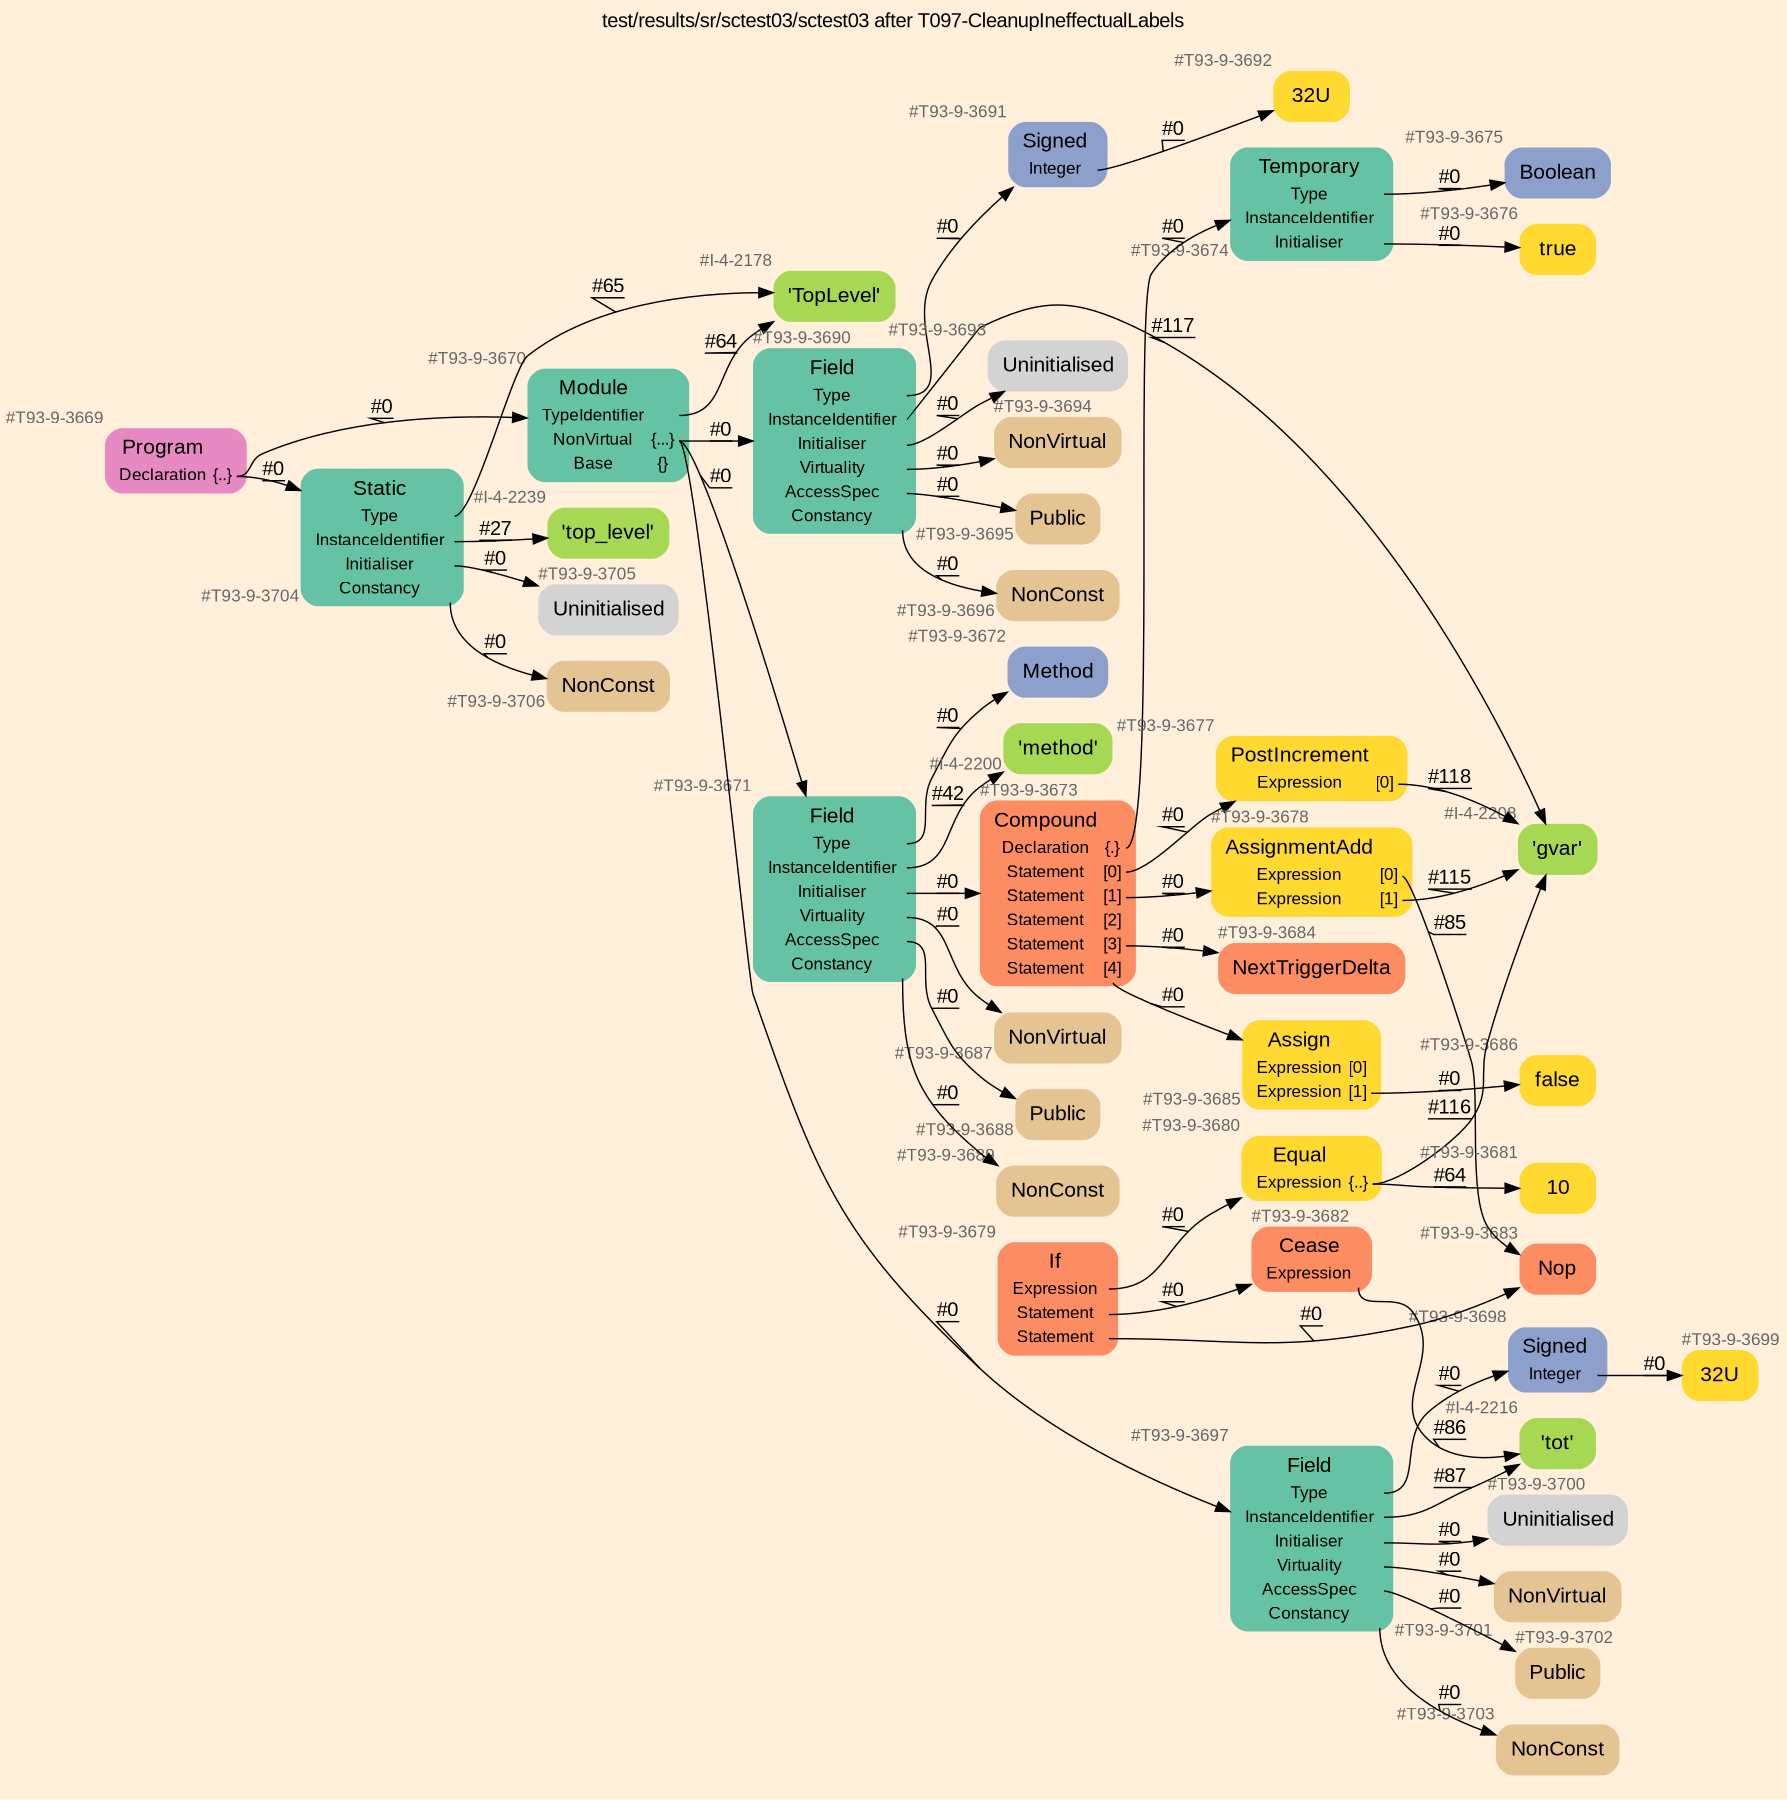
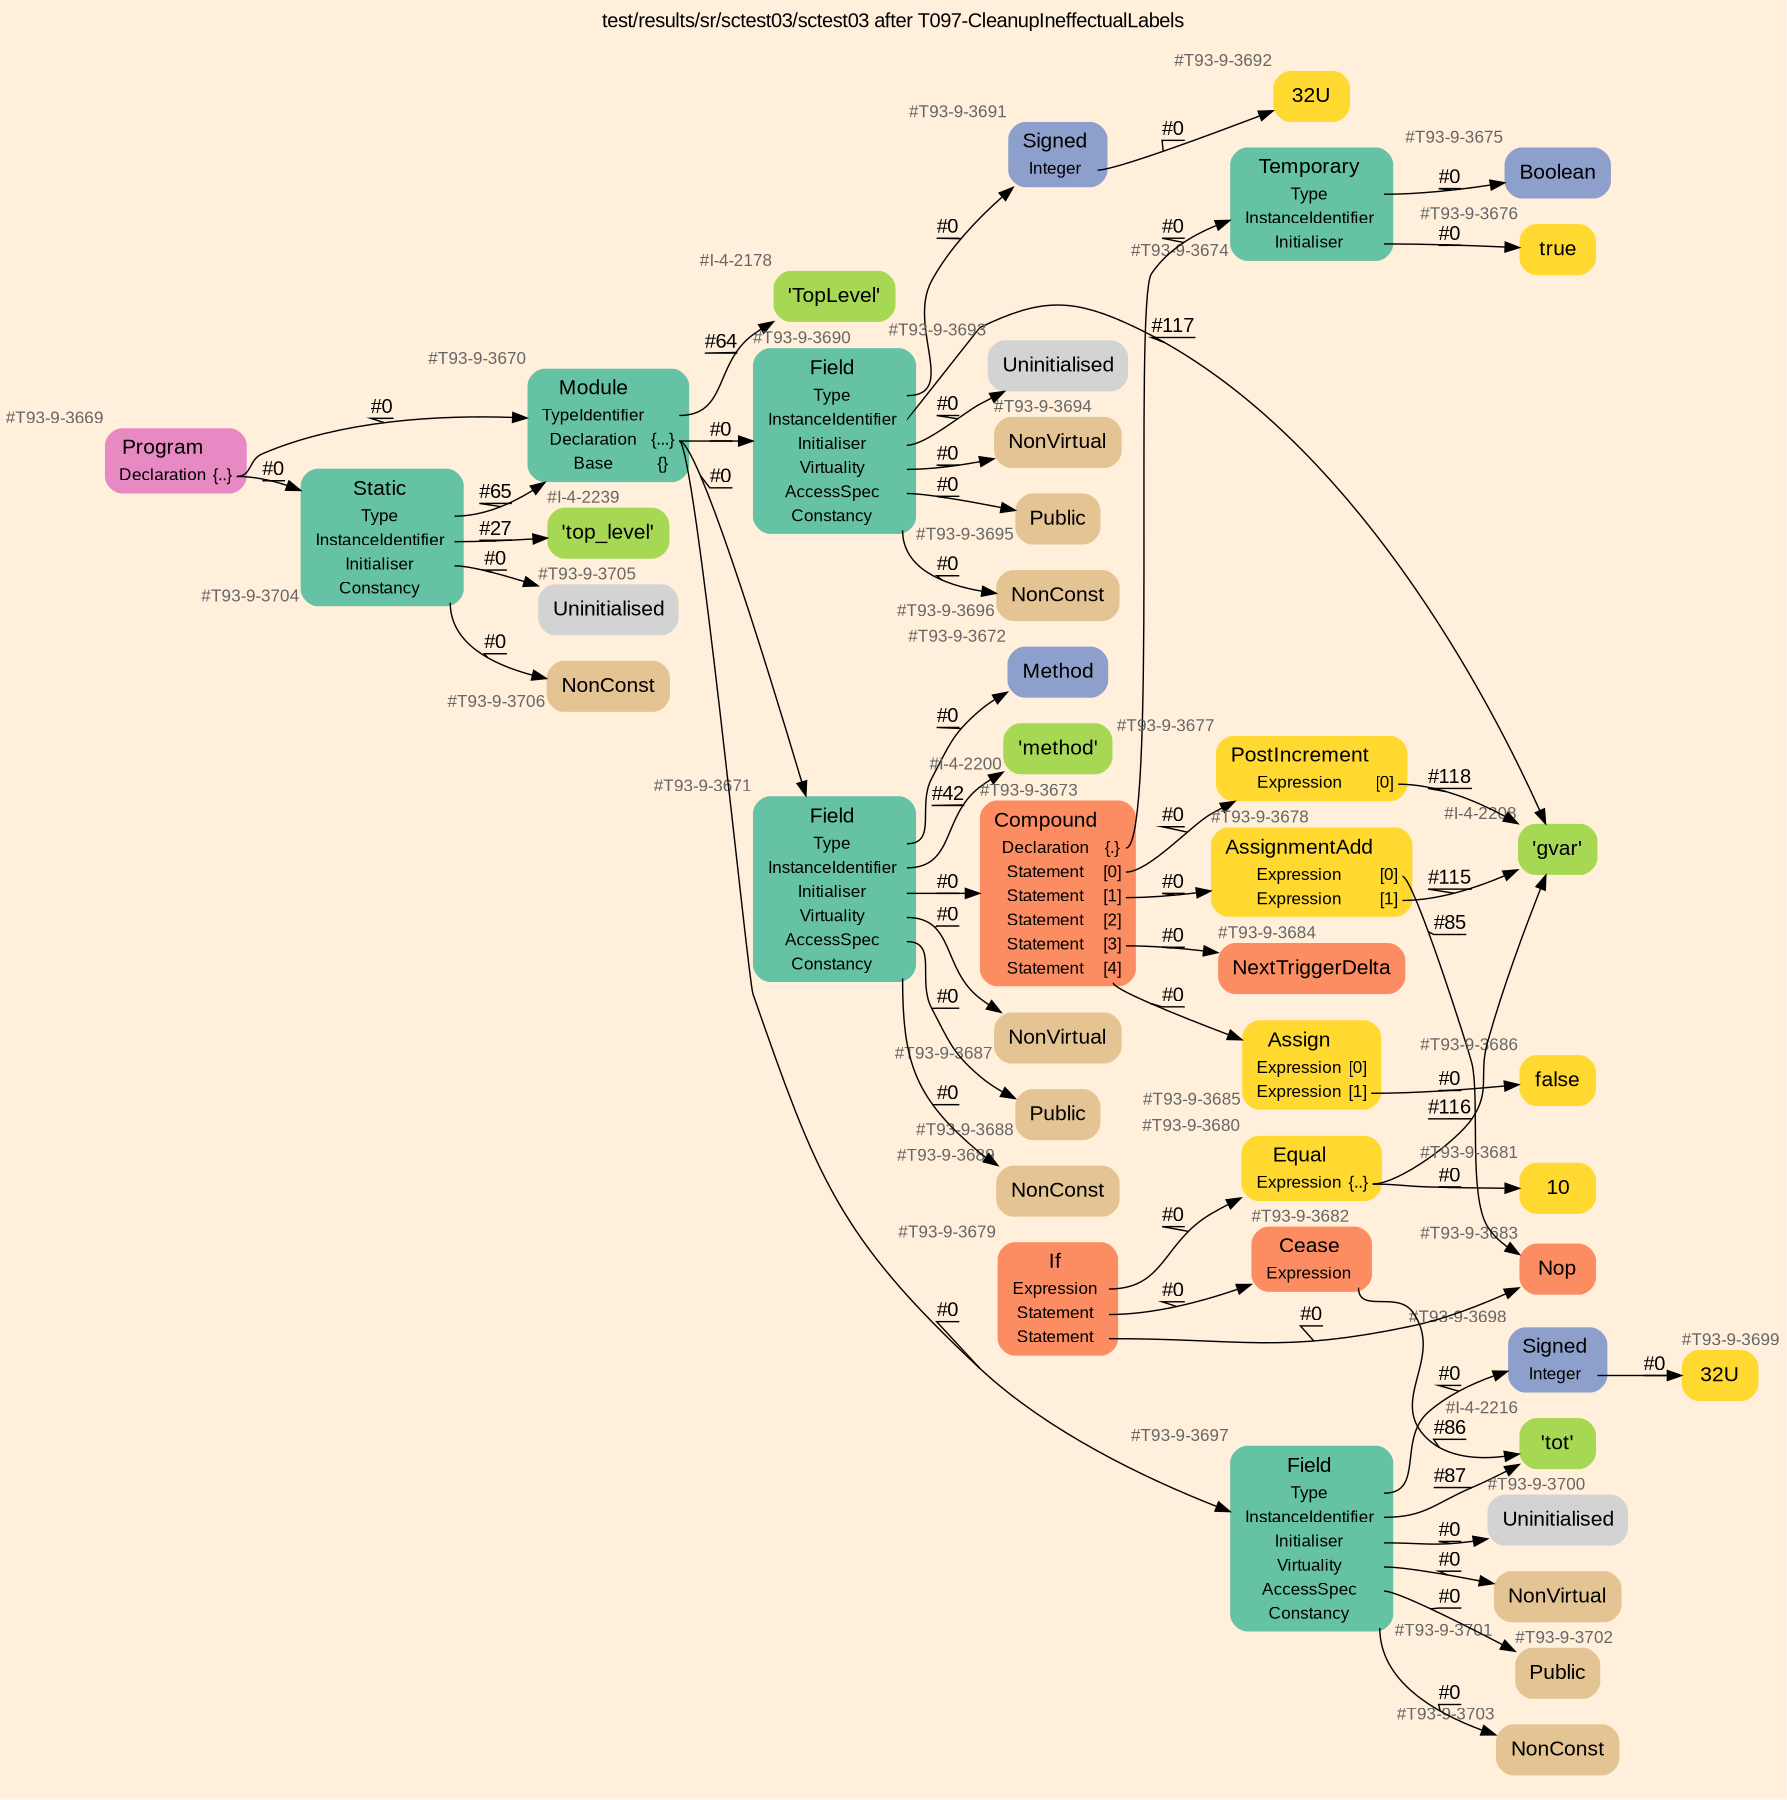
edge "Static" -> "'TopLevel'": now "Static" -> "Module"
node "Module": text "NonVirtual" -> "Declaration"
edge "Equal" -> "10": label "#64" -> "#0"
